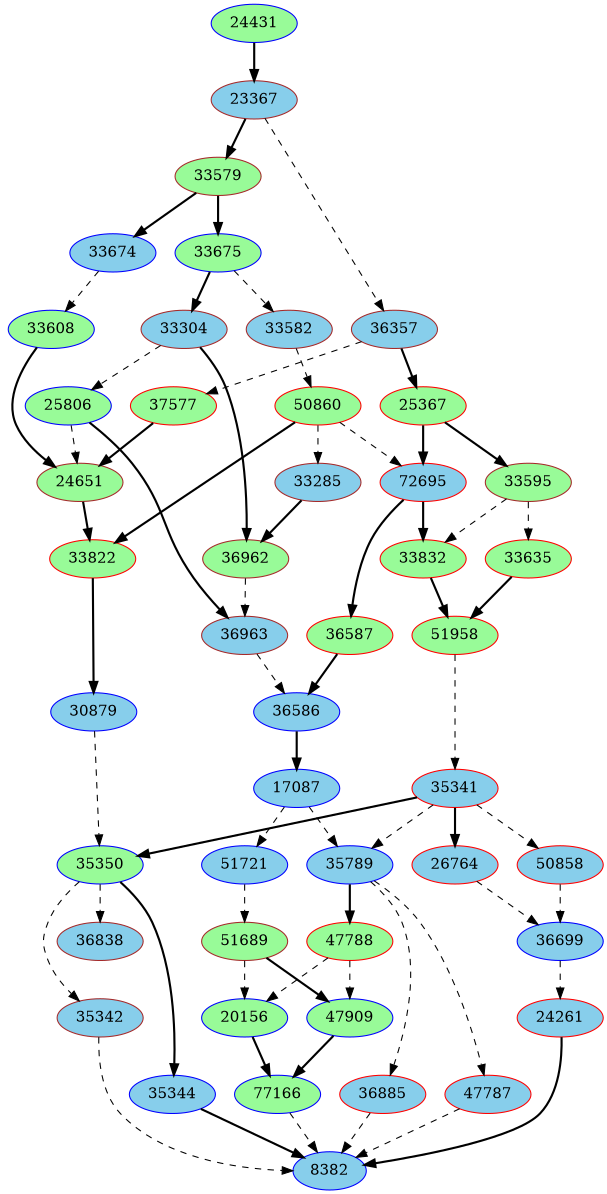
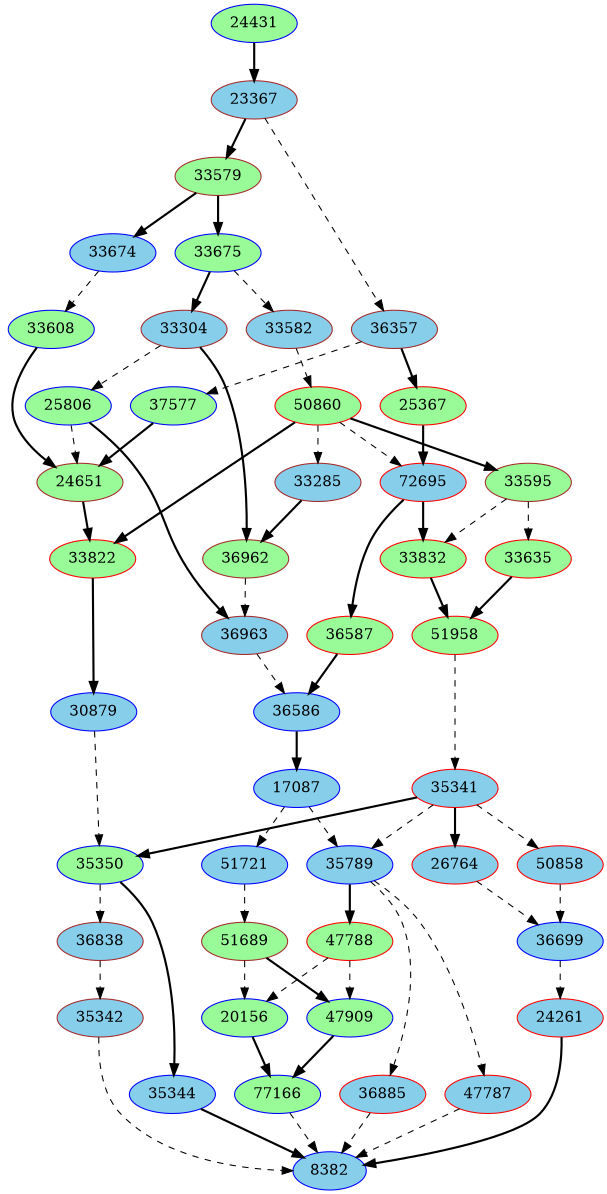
node "37577": color red -> blue
edge "25367" -> "33595": now "50860" -> "33595"
edge "35350" -> "35342": now "36838" -> "35342"
